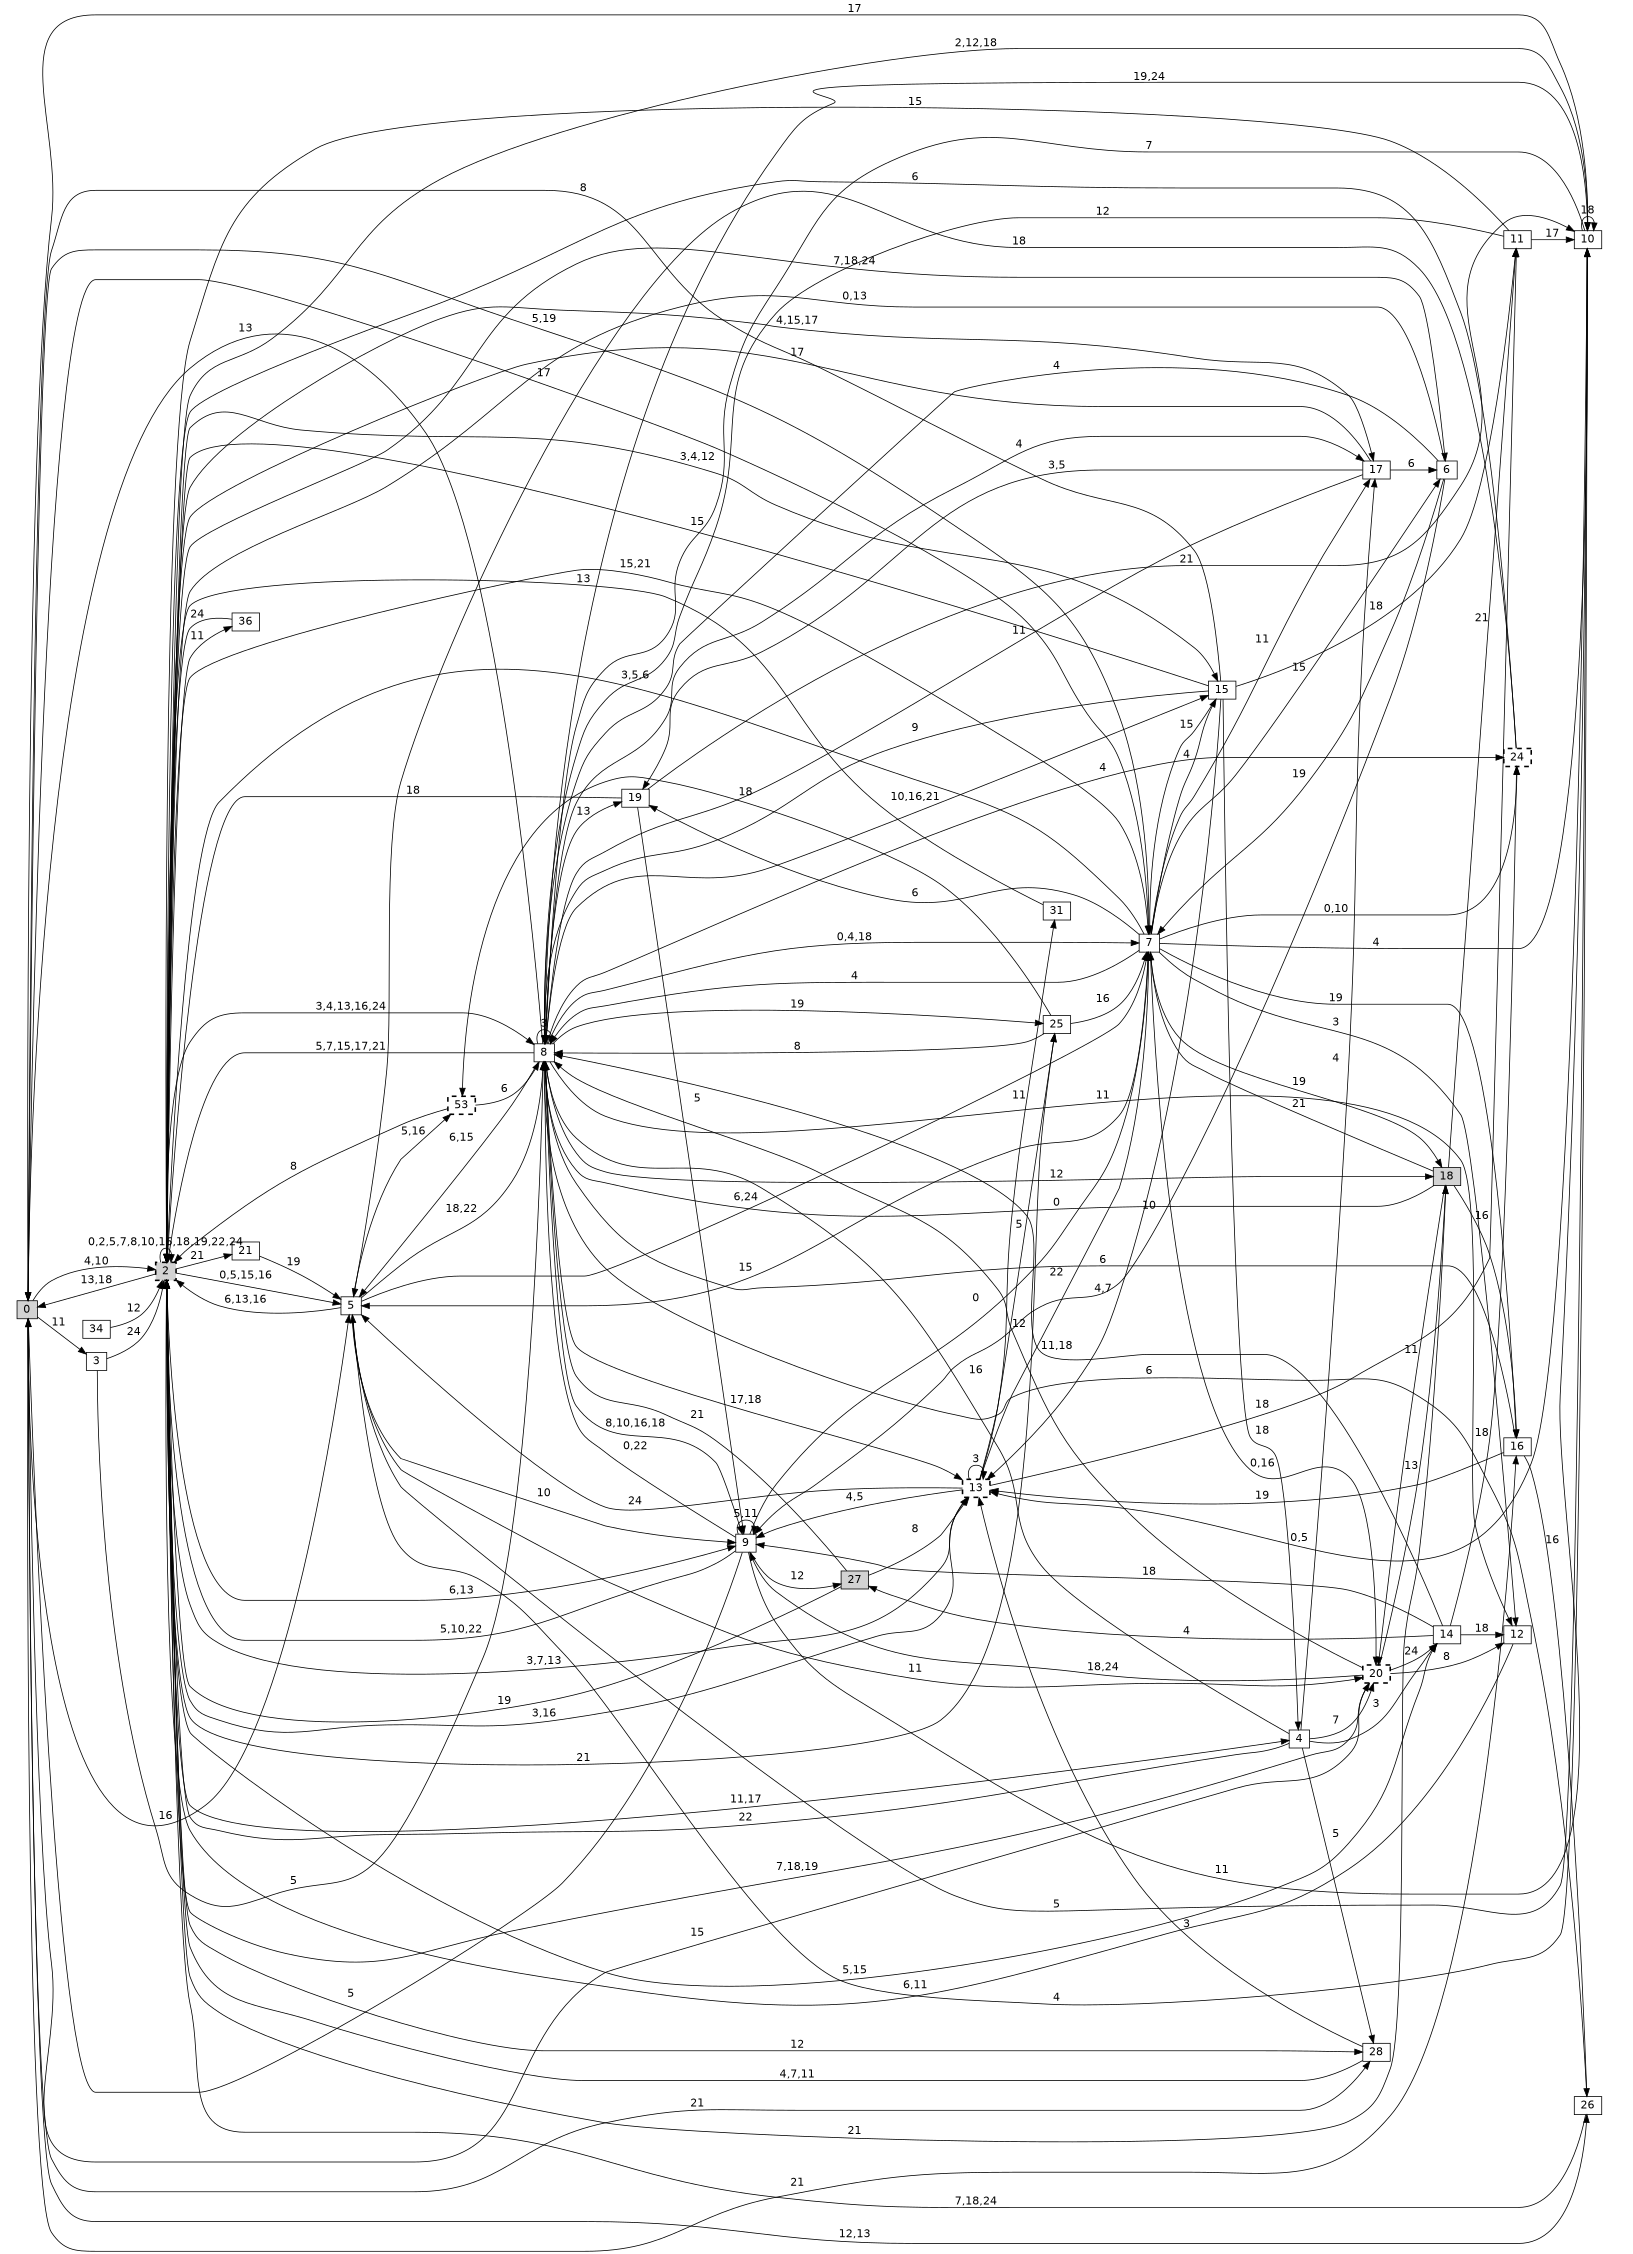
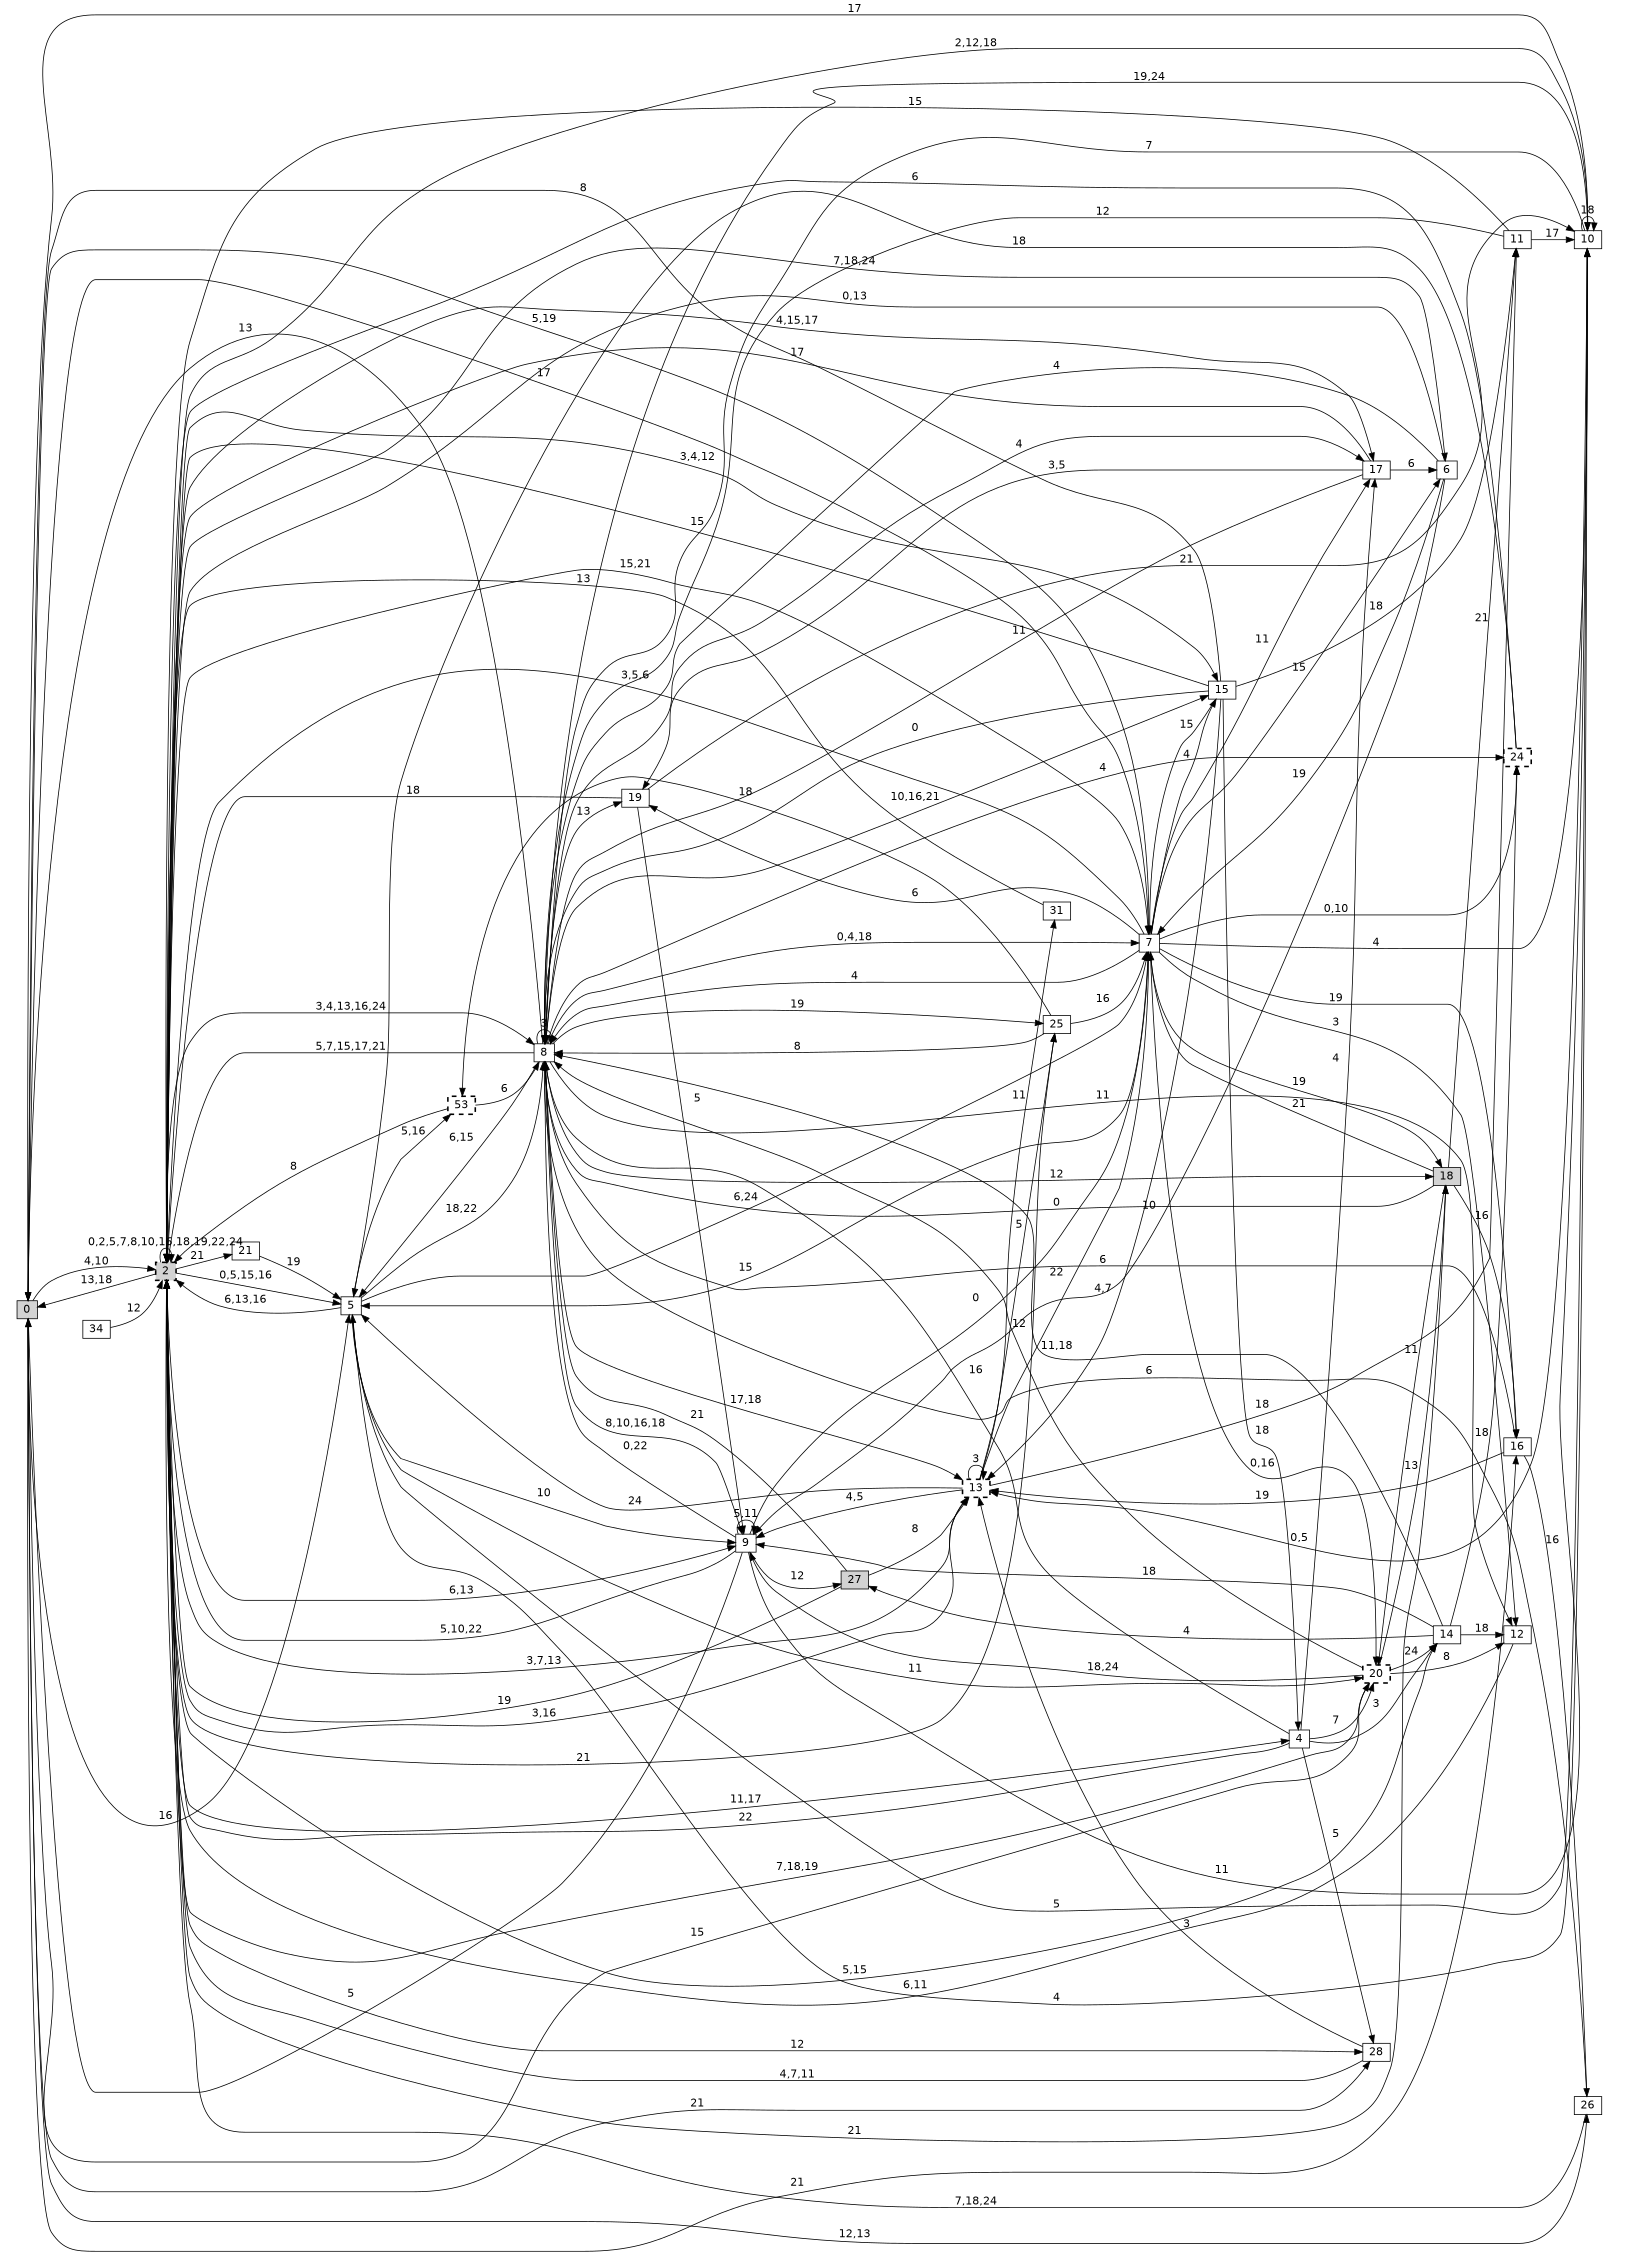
node "36": removed
edge "15" -> "8": label "9" -> "0"
node "3": removed
